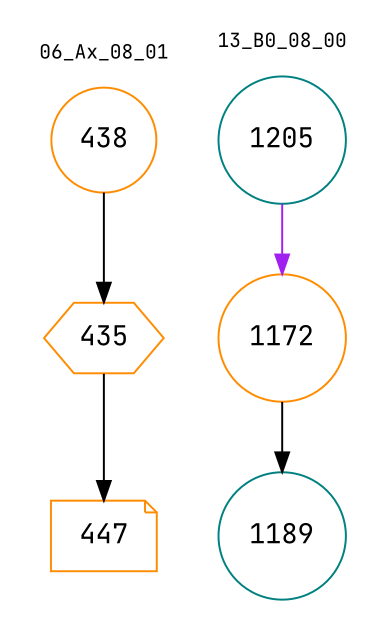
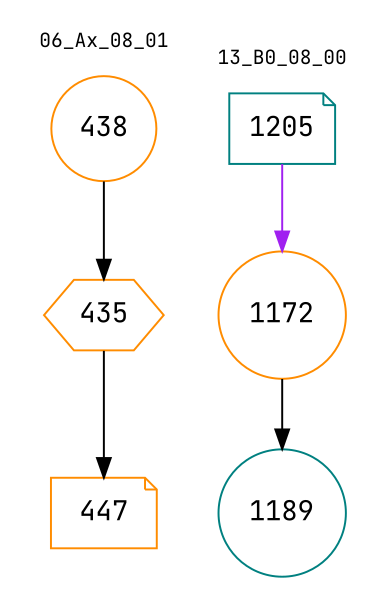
node "1205": shape circle -> note
